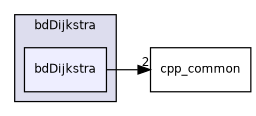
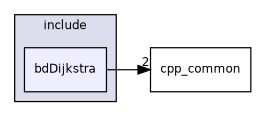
cluster "bdDijkstra": label "bdDijkstra" -> "include"
